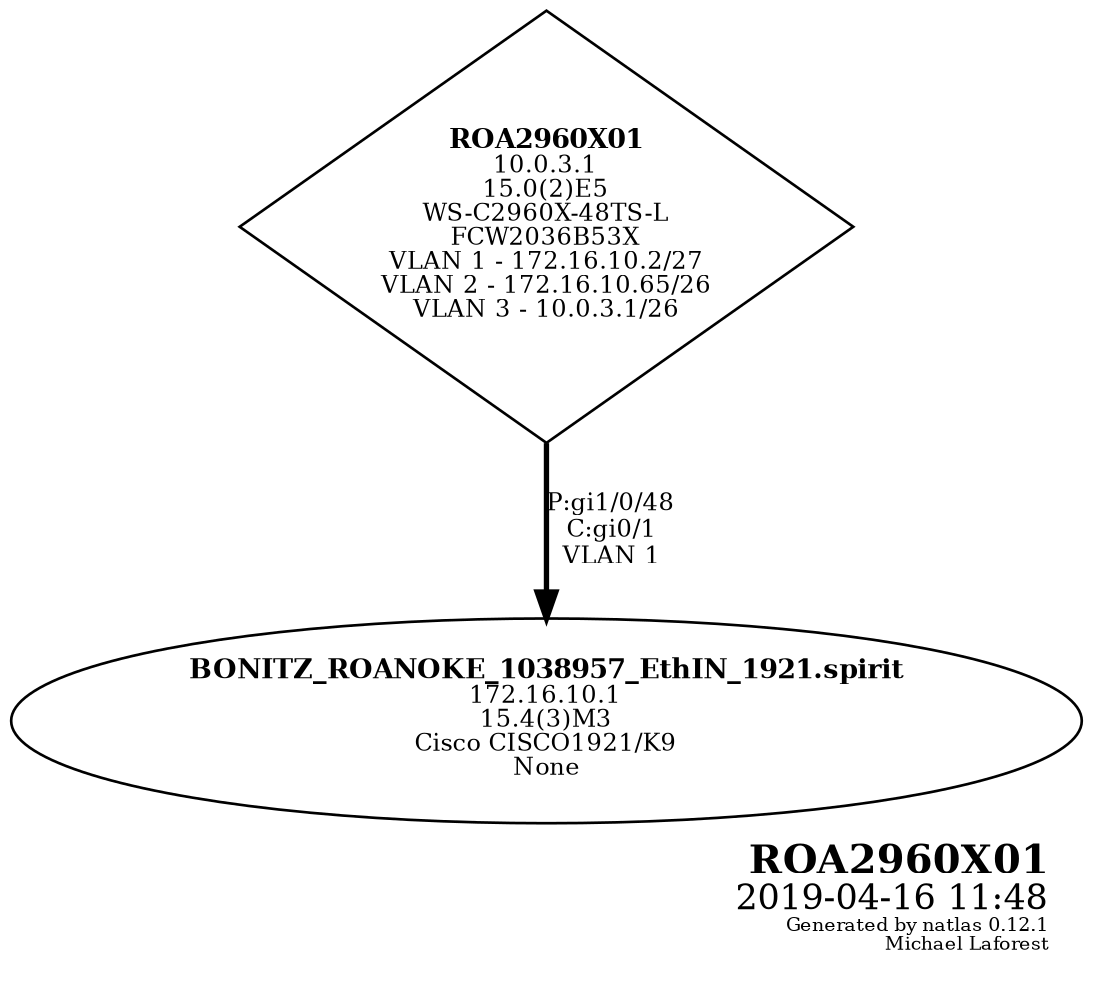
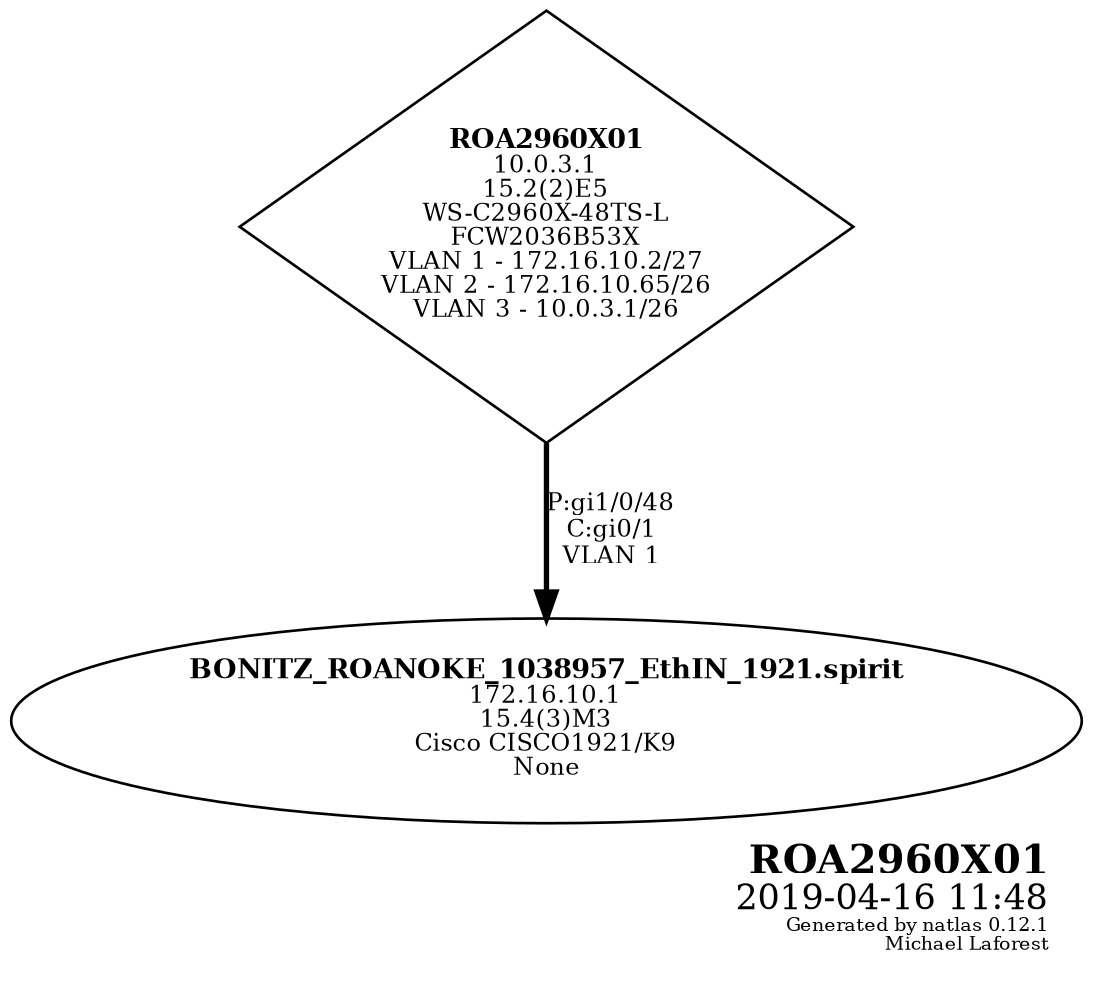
node "ROA2960X01": text "15.0(2)E5" -> "15.2(2)E5"
